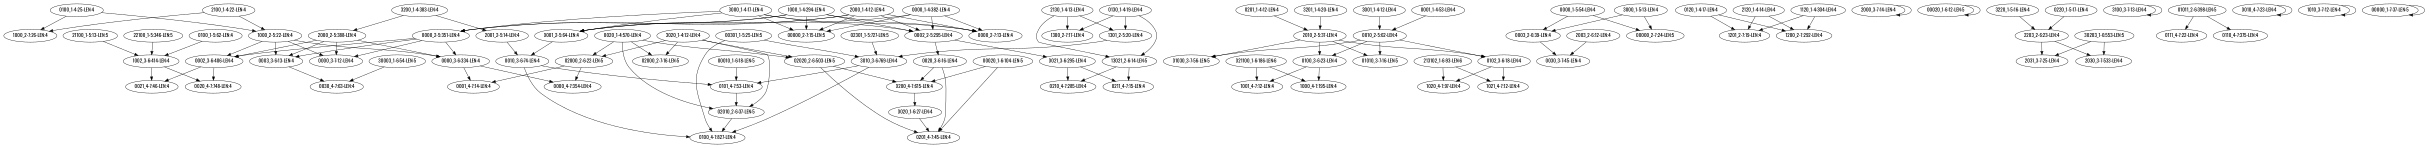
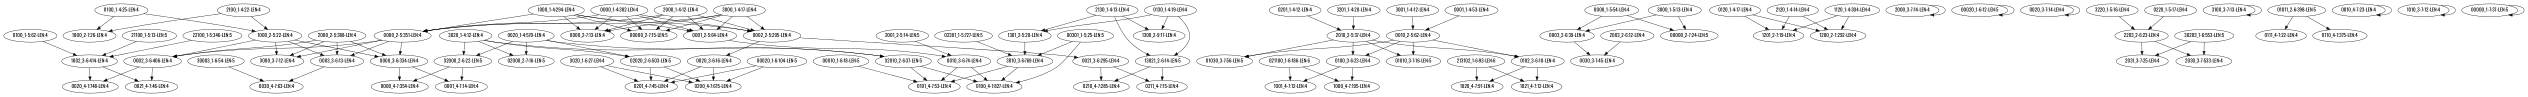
node "3200_1-4:383-LEN:4": removed
node "0020_3-7:14-LEN:4": added
edge "0000_1-4:382-LEN:4" -> "0000_2-5:351-LEN:4": added
node "2001_2-5:14-LEN:4": label "2001_2-5:14-LEN:4" -> "2001_2-5:14-LEN:5"
node "1300_2-7:17-LEN:4": label "1300_2-7:17-LEN:4" -> "1300_2-9:17-LEN:4"
node "0102_3-6:18-LEN:4": label "0102_3-6:18-LEN:4" -> "0102_3-6:10-LEN:4"
edge "0101_4-7:53-LEN:4" -> "02010_2-6:37-LEN:5": reversed
edge "0200_4-7:615-LEN:4" -> "0020_1-6:27-LEN:4": reversed
